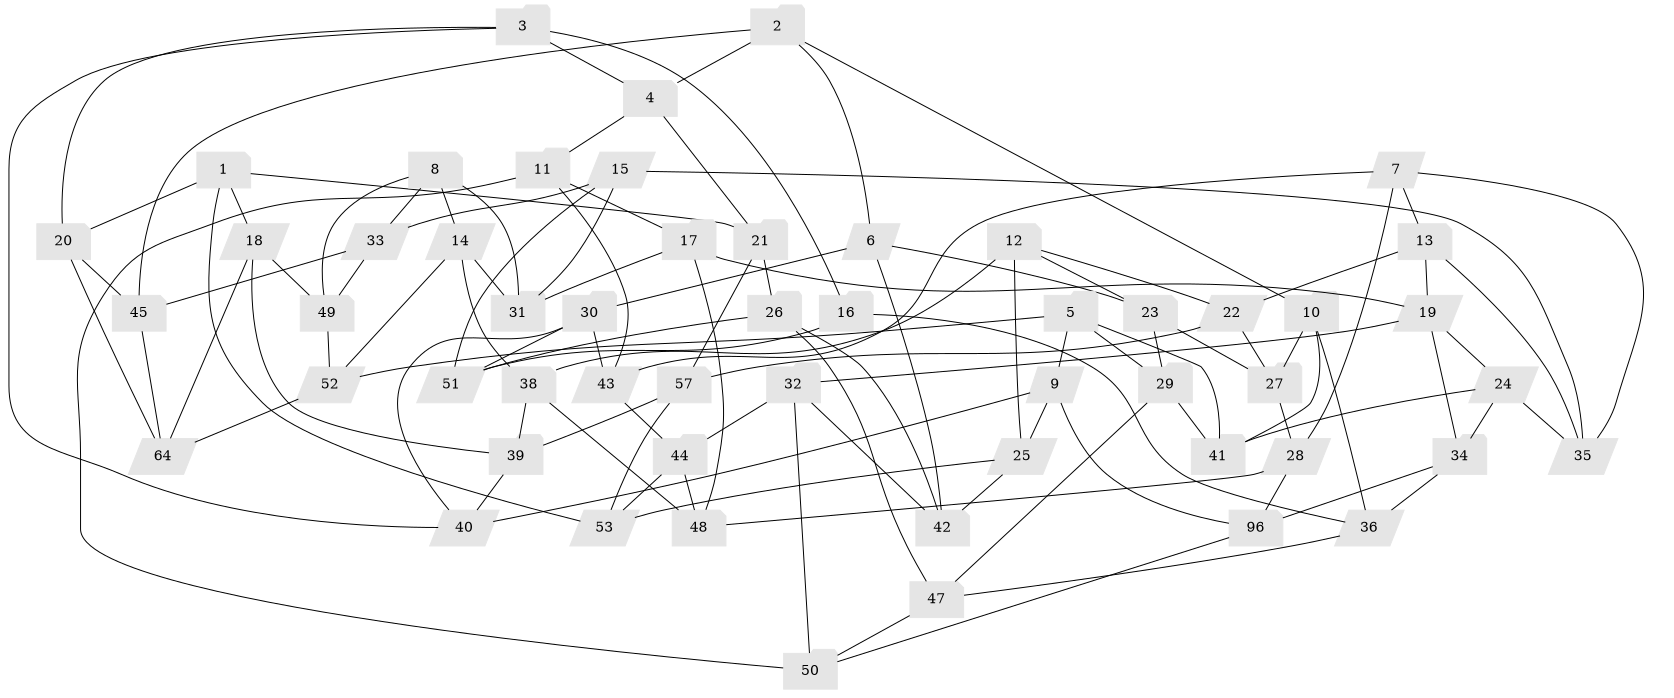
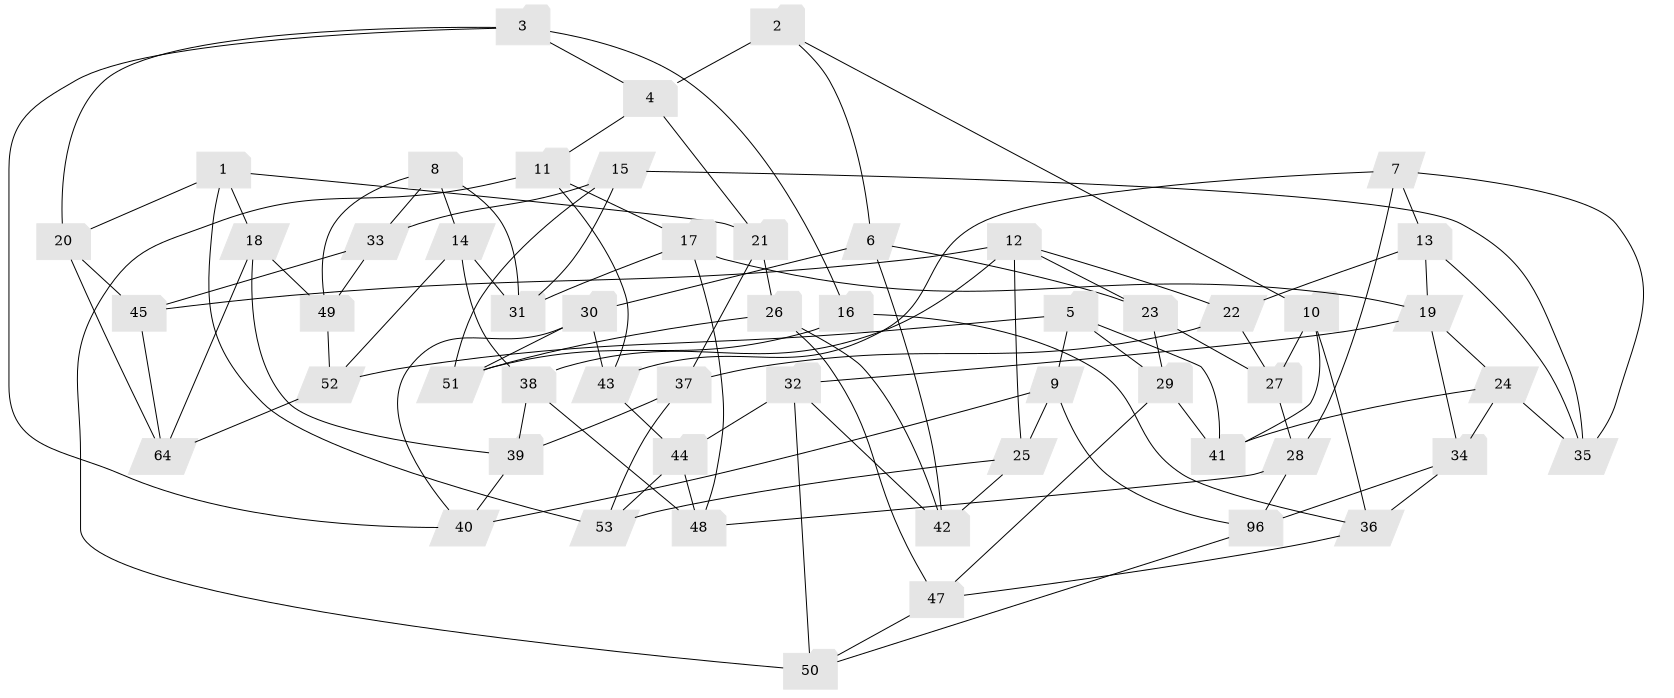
edge "2" -- "45": now "12" -- "45"
node "57": label "57" -> "37"
